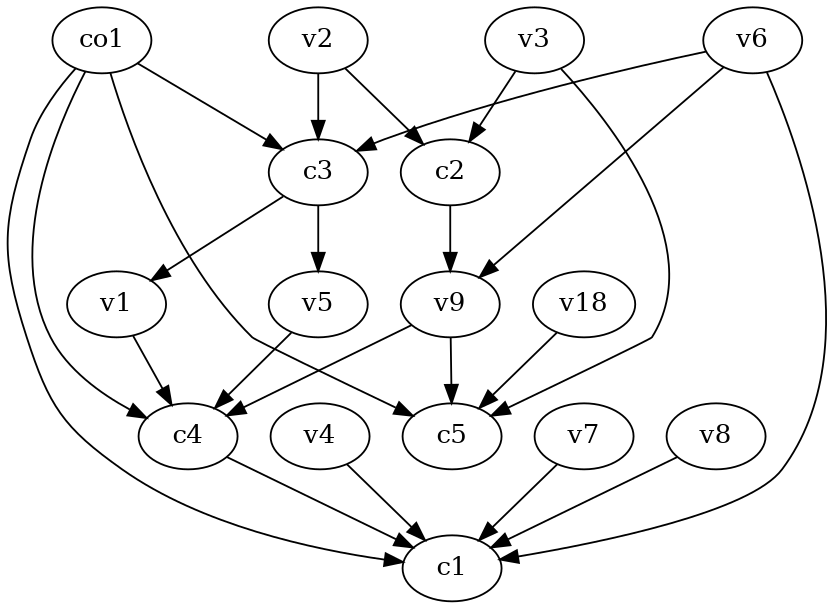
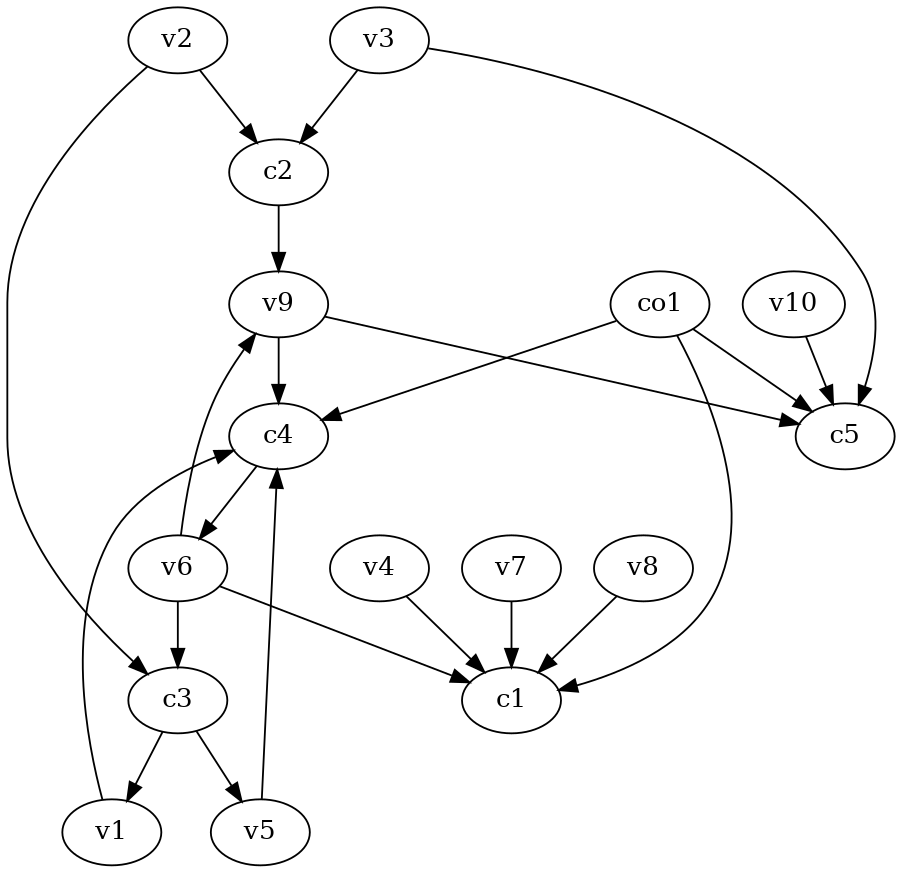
edge "co1" -> "c3": removed
node "v18": label "v18" -> "v10"
edge "c4" -> "c1": now "c4" -> "v6"
